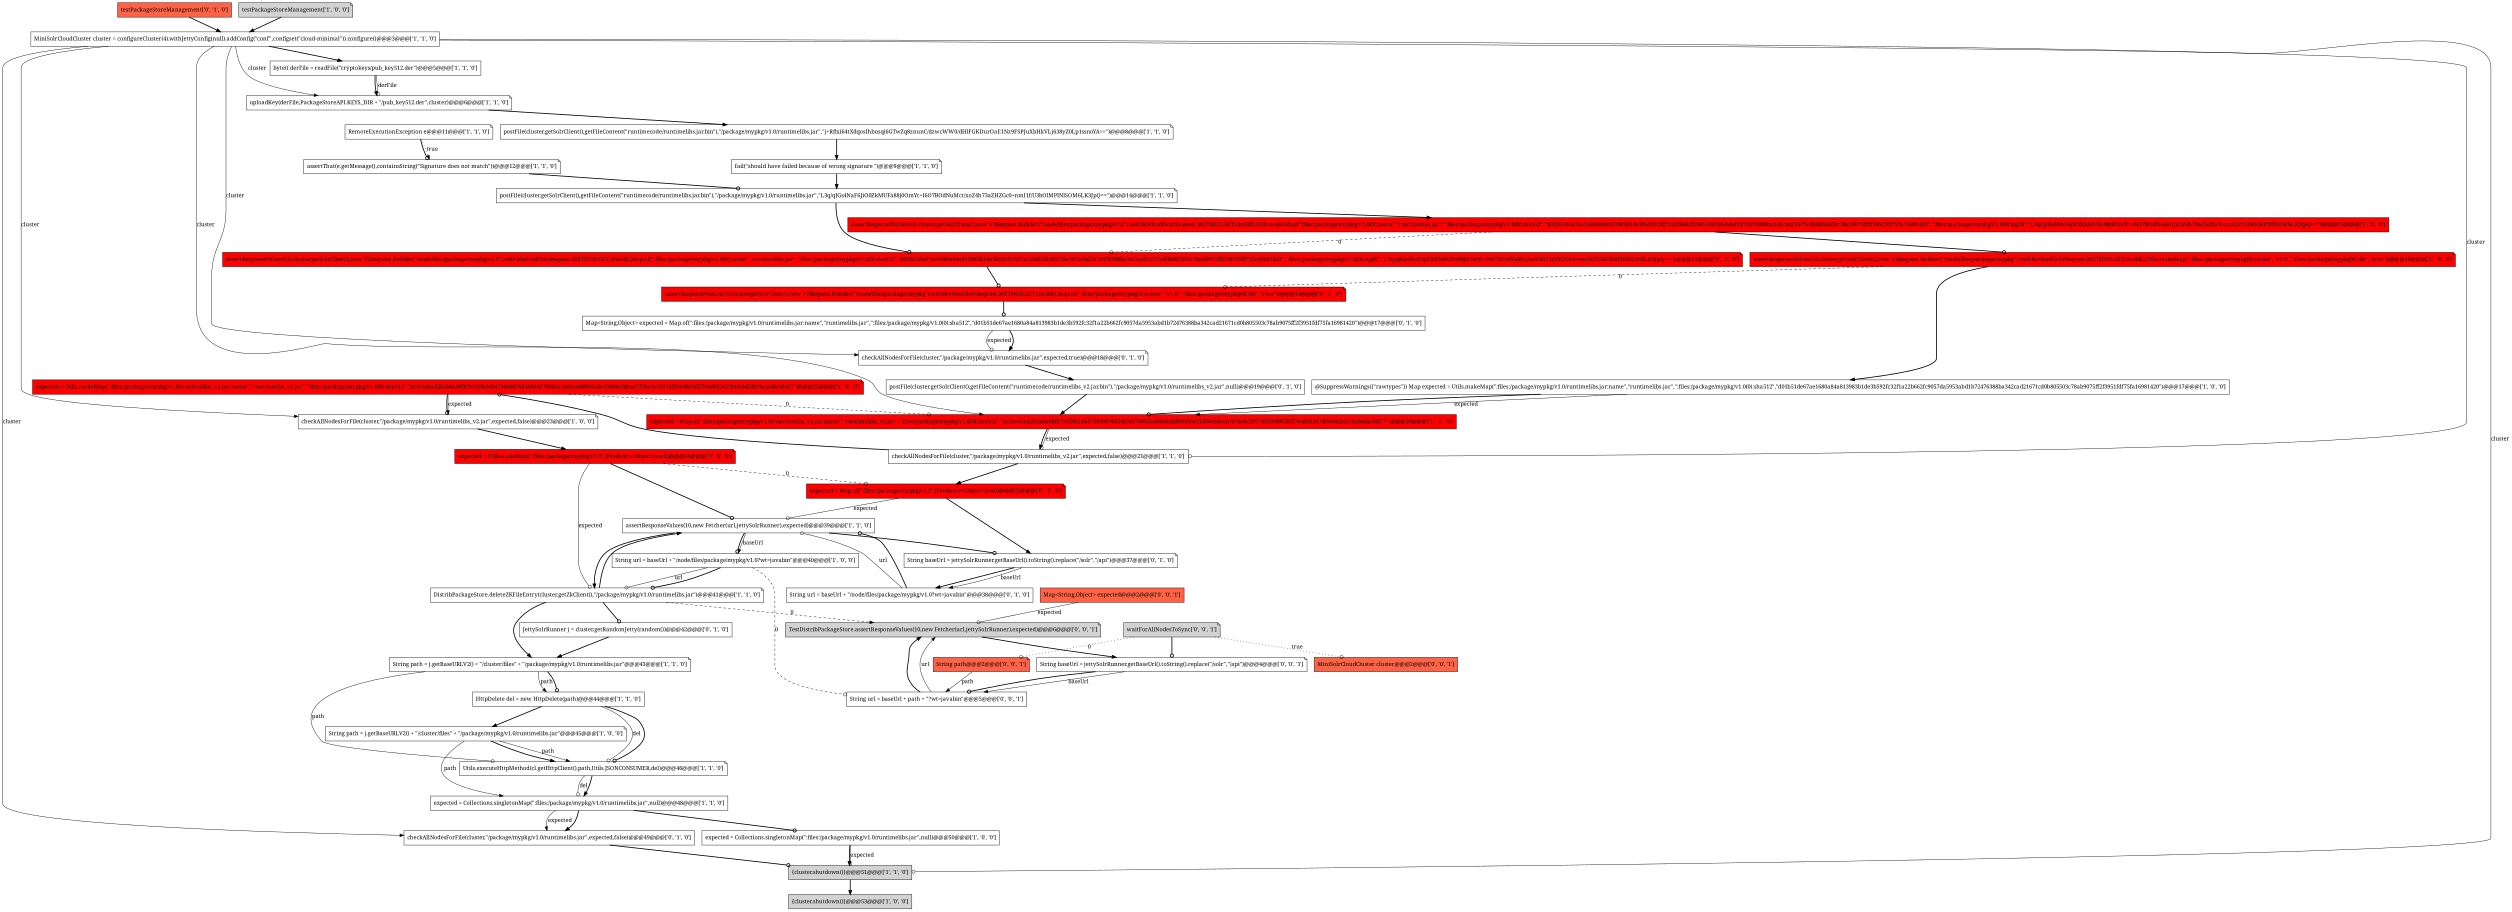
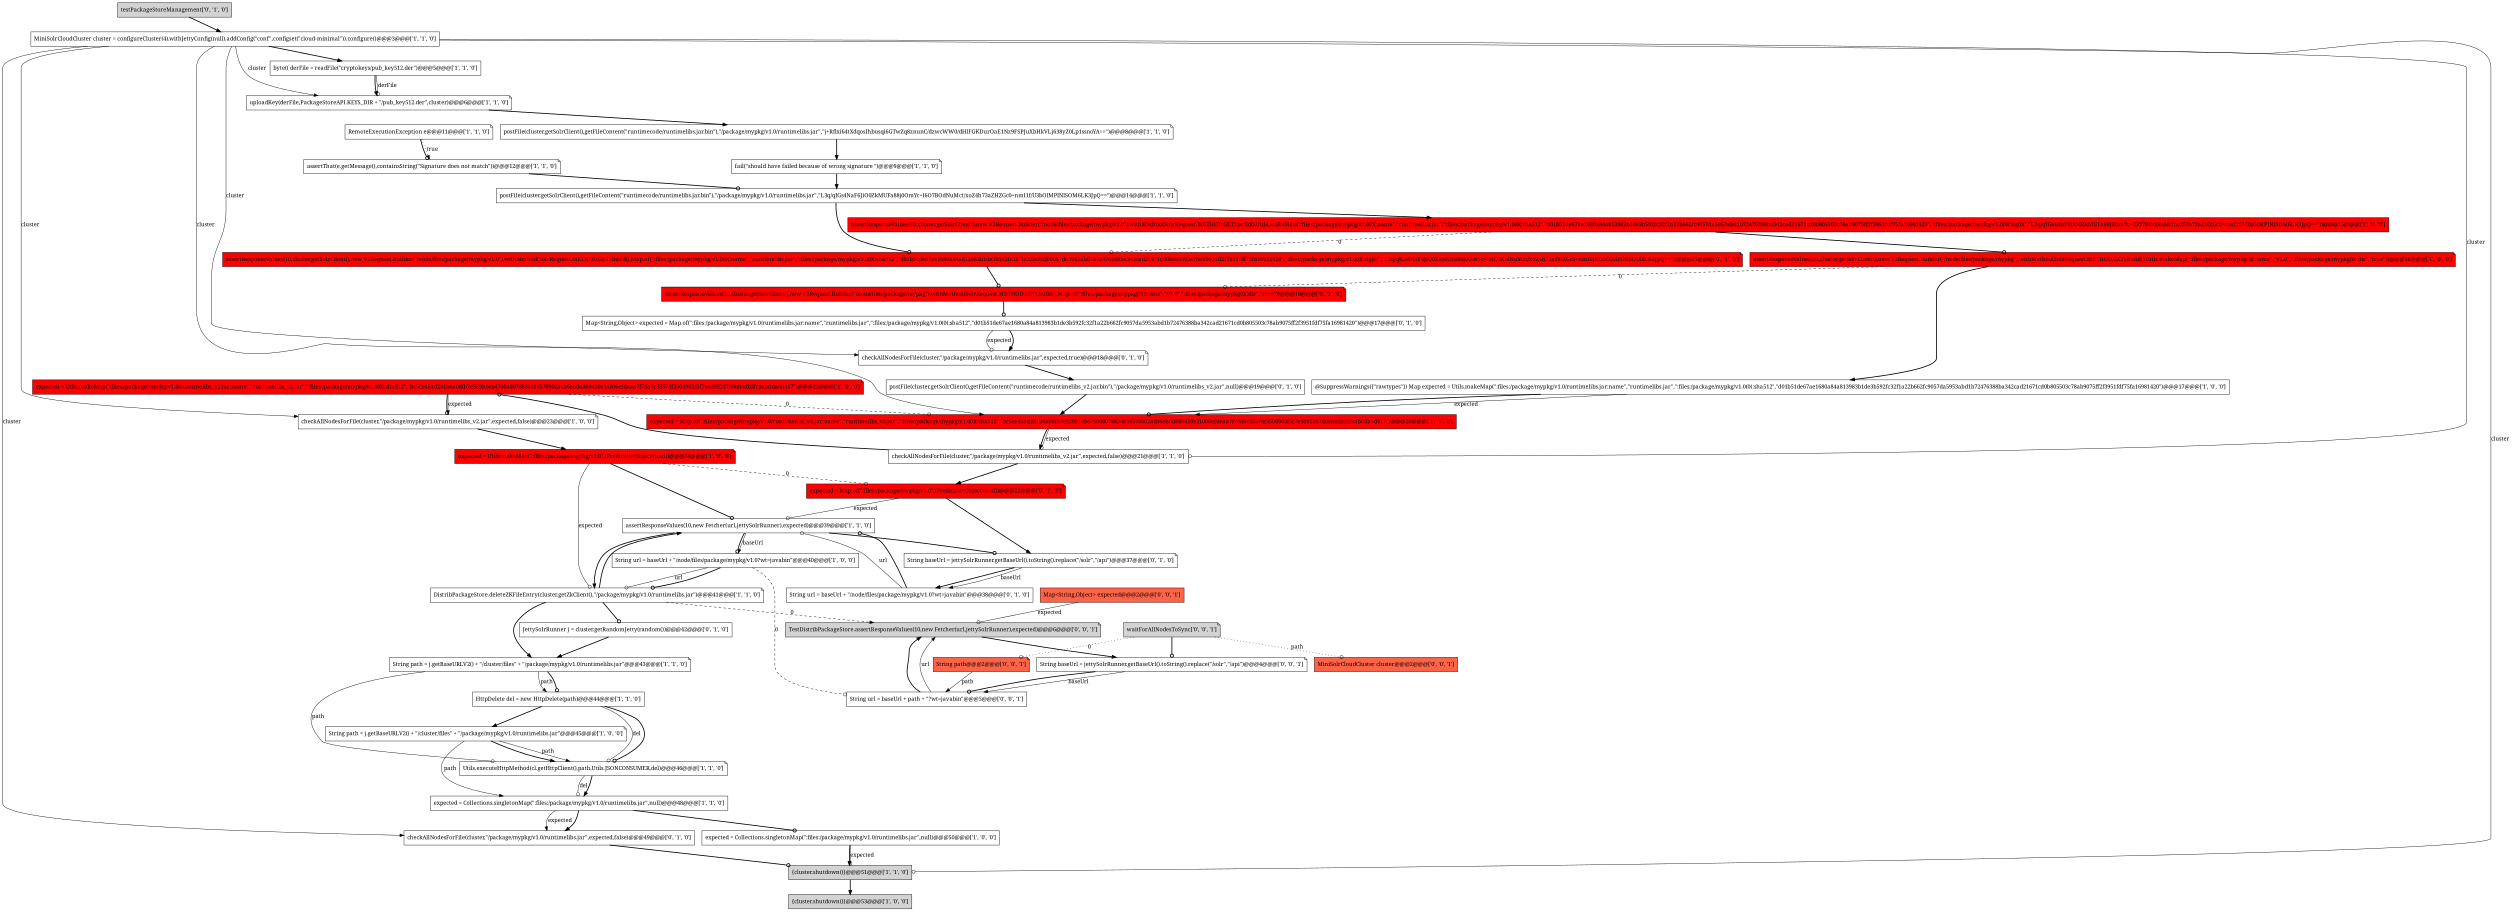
node "testPackageStoreManagement['0', '1', '0']": fillcolor tomato -> lightgray
node "testPackageStoreManagement['1', '0', '0']": removed
edge "waitForAllNodesToSync['0', '0', '1']" -> "MiniSolrCloudCluster cluster@@@2@@@['0', '0', '1']": label "true" -> "path"
